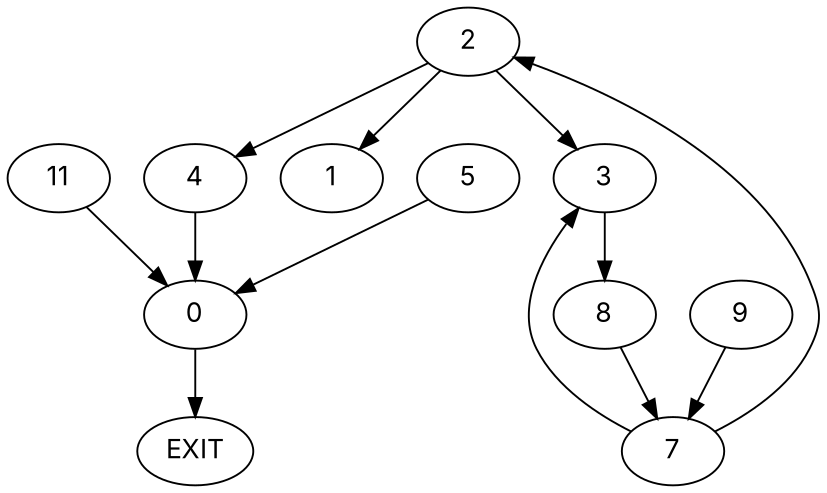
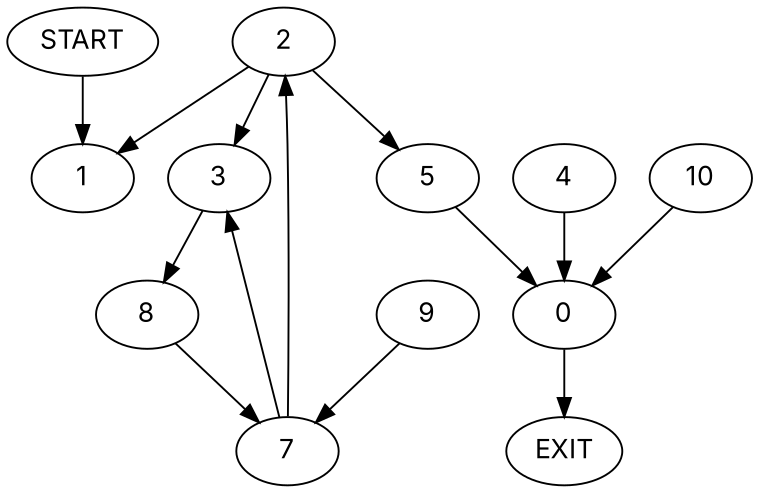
node "START": added
edge "2" -> "4": now "2" -> "5"
node "11": label "11" -> "10"
